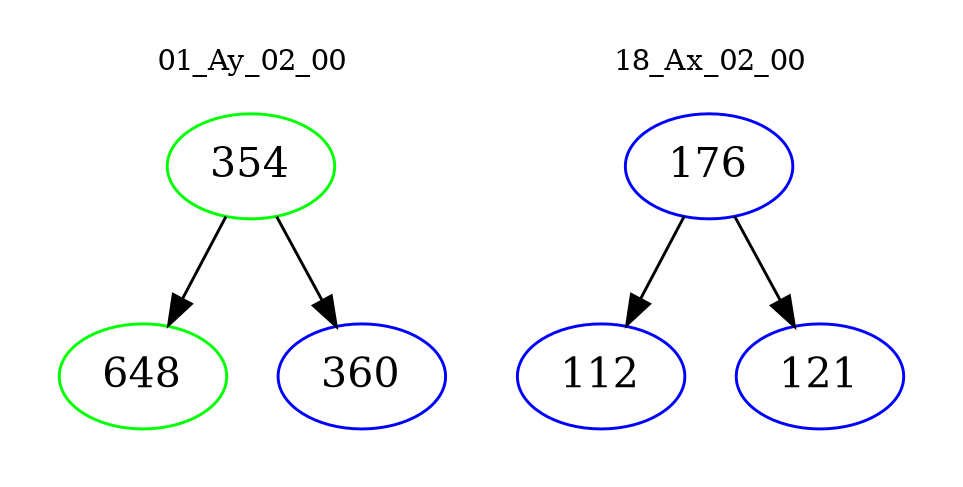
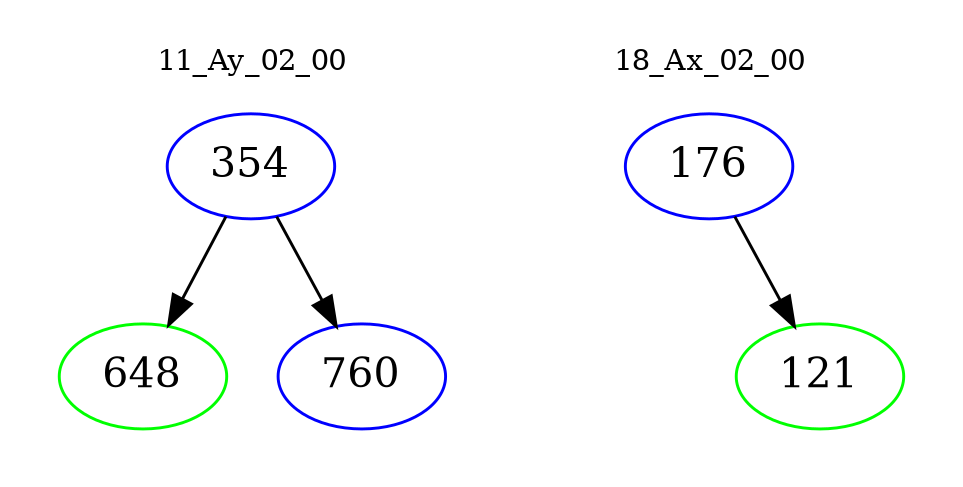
cluster "01_Ay_02_00": label "01_Ay_02_00" -> "11_Ay_02_00"
node "354": color green -> blue
node "360": label "360" -> "760"
node "112": removed
node "121": color blue -> green
